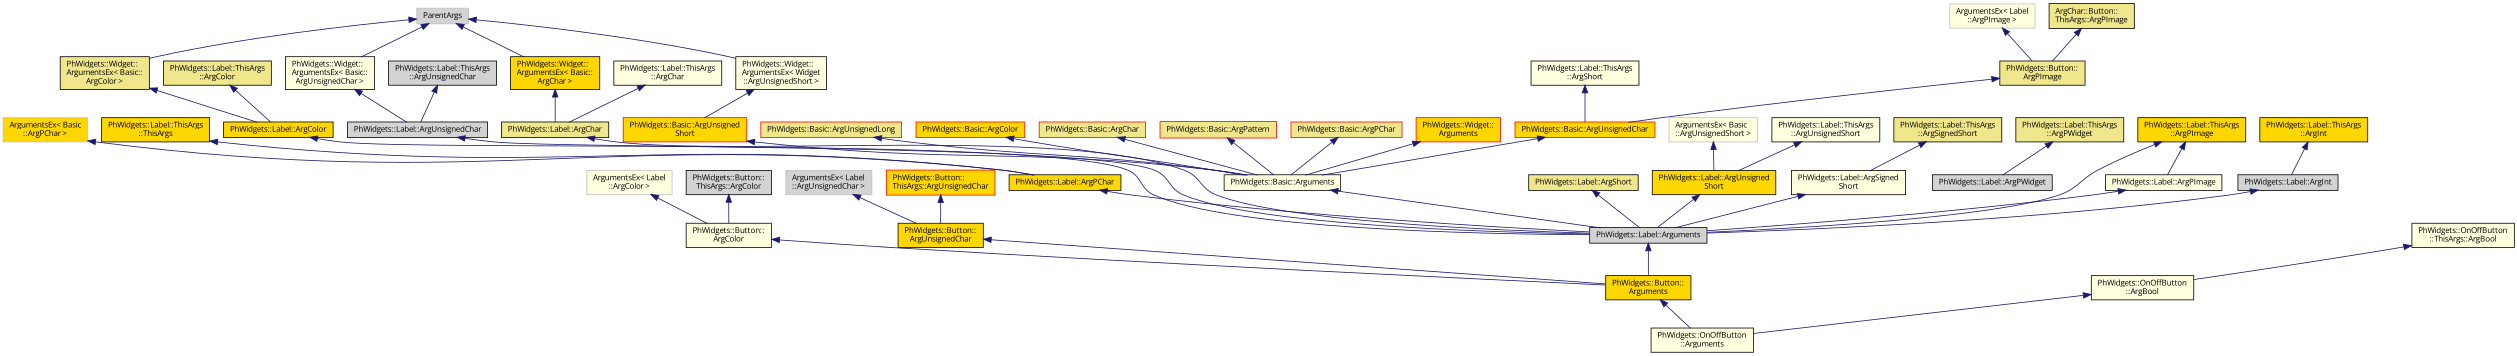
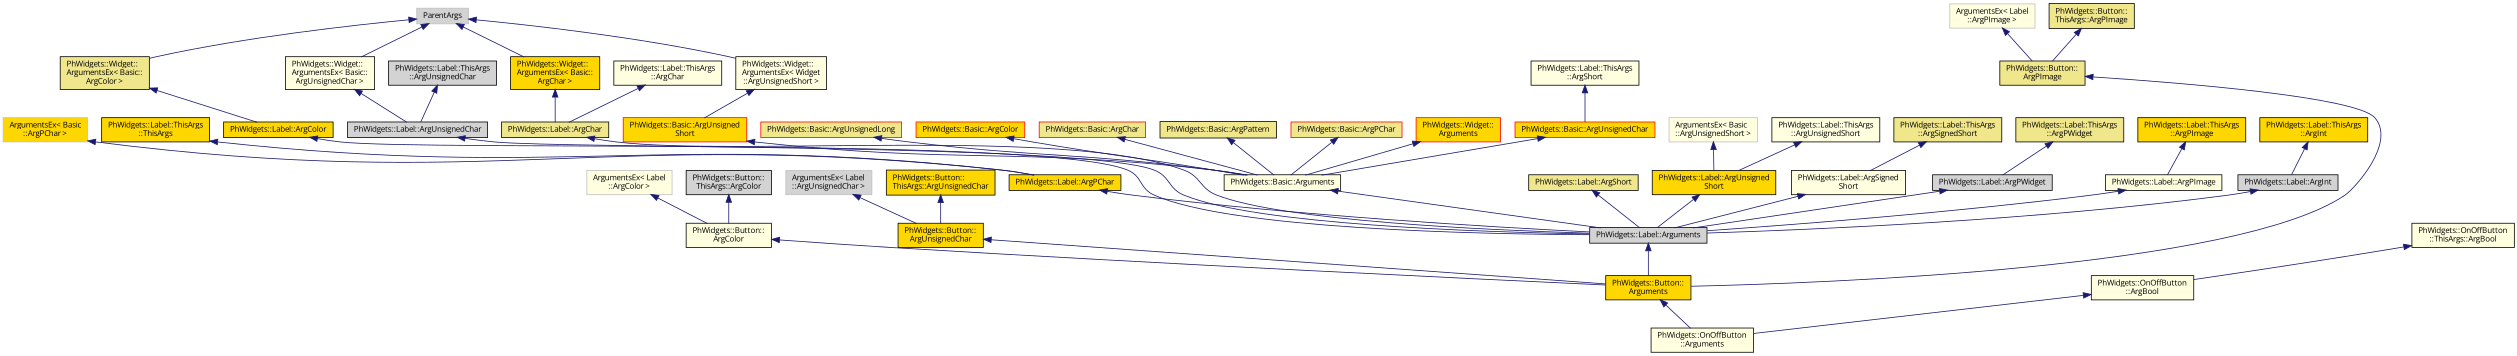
node "ArgChar::Button:: ThisArgs::ArgPImage": label "ArgChar::Button:: ThisArgs::ArgPImage" -> "PhWidgets::Button:: ThisArgs::ArgPImage"
node "PhWidgets::Label::ThisArgs ::ArgColor": removed
edge "PhWidgets::Basic::ArgUnsignedChar" -> "PhWidgets::Button:: ArgPImage": now "PhWidgets::Button:: Arguments" -> "PhWidgets::Button:: ArgPImage"
node "PhWidgets::Basic::ArgPattern": color red -> black
node "PhWidgets::Button:: ThisArgs::ArgUnsignedChar": color red -> black
edge "PhWidgets::Label::Arguments" -> "PhWidgets::Label::ThisArgs ::ArgPImage": now "PhWidgets::Label::Arguments" -> "PhWidgets::Label::ArgPWidget"
